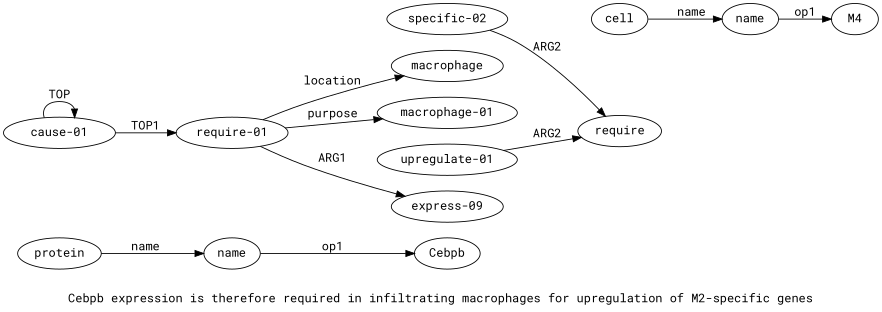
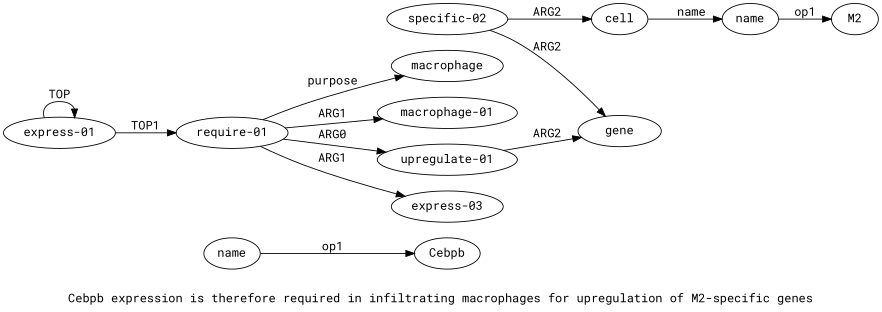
edge "specific-02" -> "cell": added, label "ARG2"
node "M4": label "M4" -> "M2"
edge "require-01" -> "macrophage": label "location" -> "purpose"
edge "require-01" -> "macrophage-01": label "purpose" -> "ARG1"
node "require": label "require" -> "gene"
node "cause-01": label "cause-01" -> "express-01"
edge "require-01" -> "upregulate-01": added, label "ARG0"
node "express-09": label "express-09" -> "express-03"
node "protein": removed
